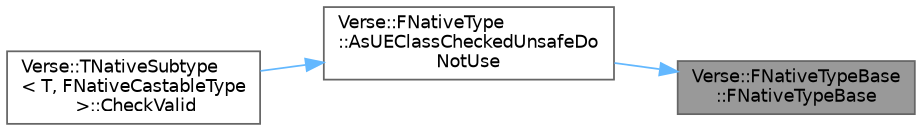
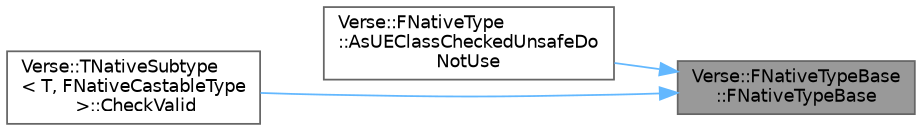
edge "Verse::TNativeSubtype < T, FNativeCastableType >::CheckValid" -> "Verse::FNativeType ::AsUEClassCheckedUnsafeDo NotUse": now "Verse::TNativeSubtype < T, FNativeCastableType >::CheckValid" -> "Verse::FNativeTypeBase ::FNativeTypeBase"
